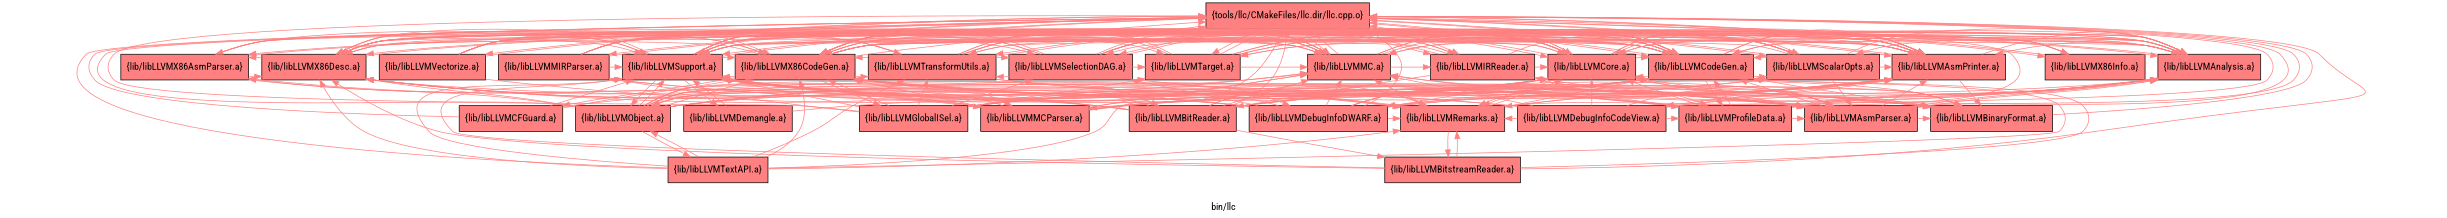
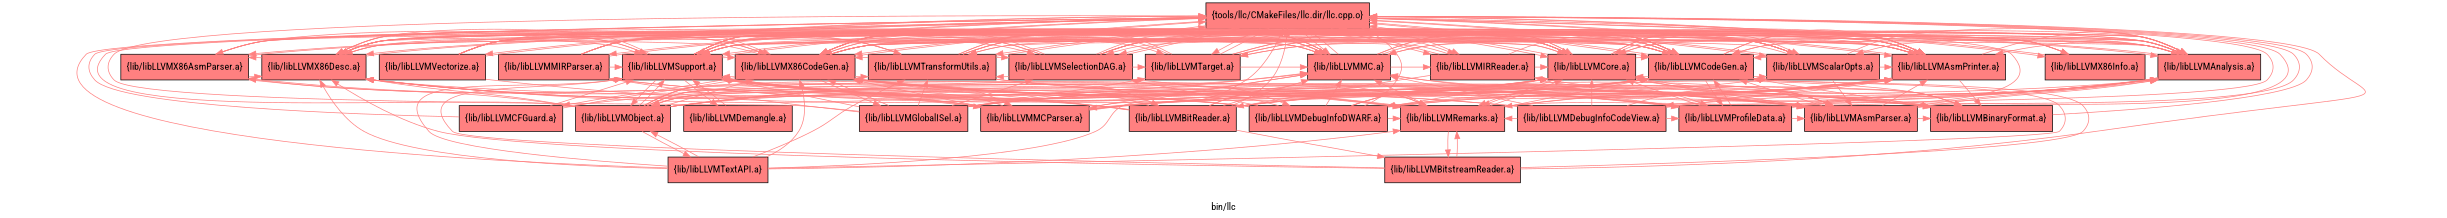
edge "{lib/libLLVMIRReader.a}" -> "{lib/libLLVMX86CodeGen.a}": now "{tools/llc/CMakeFiles/llc.dir/llc.cpp.o}" -> "{lib/libLLVMX86CodeGen.a}"
edge "{lib/libLLVMDemangle.a}" -> "{lib/libLLVMScalarOpts.a}": now "{lib/libLLVMVectorize.a}" -> "{lib/libLLVMScalarOpts.a}"
